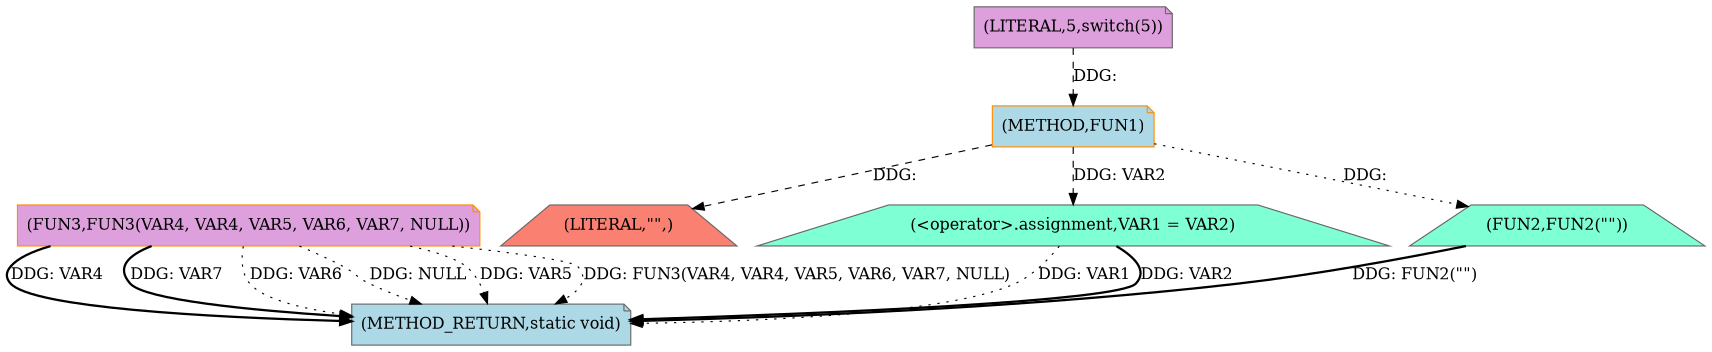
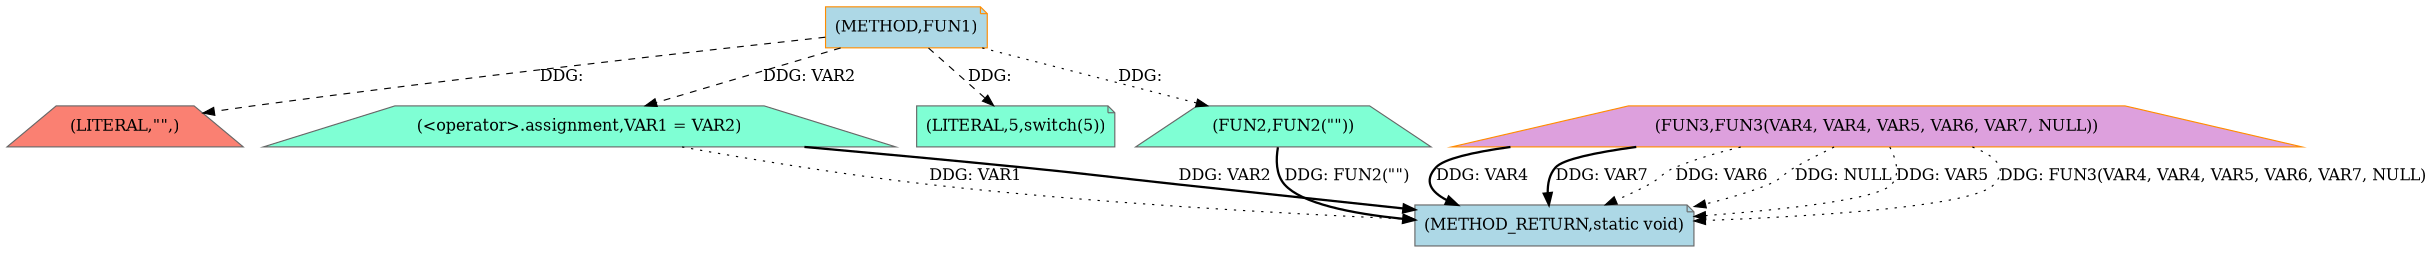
node "(LITERAL,5,switch(5))": fillcolor plum -> aquamarine
edge "(LITERAL,5,switch(5))" -> "(METHOD,FUN1)": reversed
node "(FUN3,FUN3(VAR4, VAR4, VAR5, VAR6, VAR7, NULL))": shape note -> trapezium
